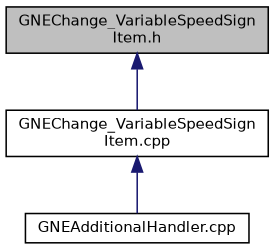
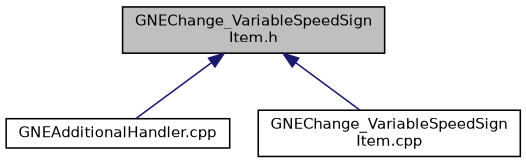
edge "GNEAdditionalHandler.cpp" -> "GNEChange_VariableSpeedSign Item.cpp": now "GNEAdditionalHandler.cpp" -> "GNEChange_VariableSpeedSign Item.h"
